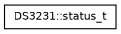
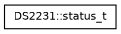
node "DS3231::status_t": label "DS3231::status_t" -> "DS2231::status_t"
